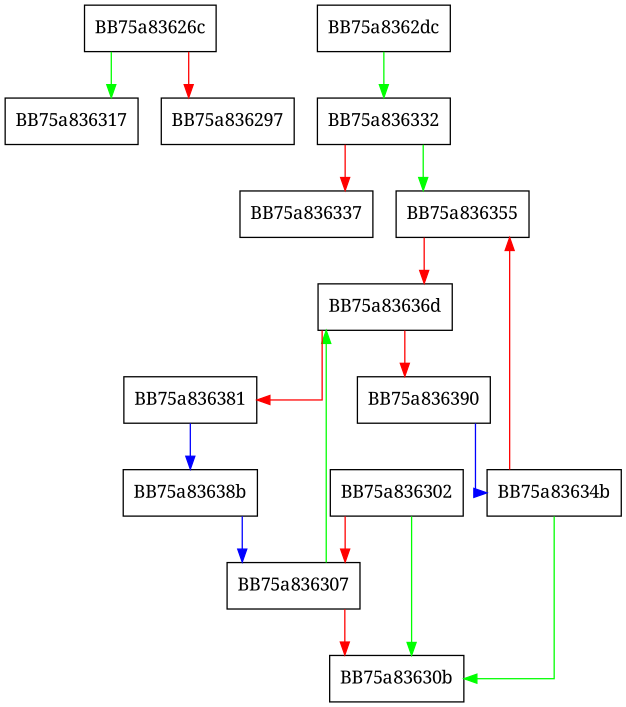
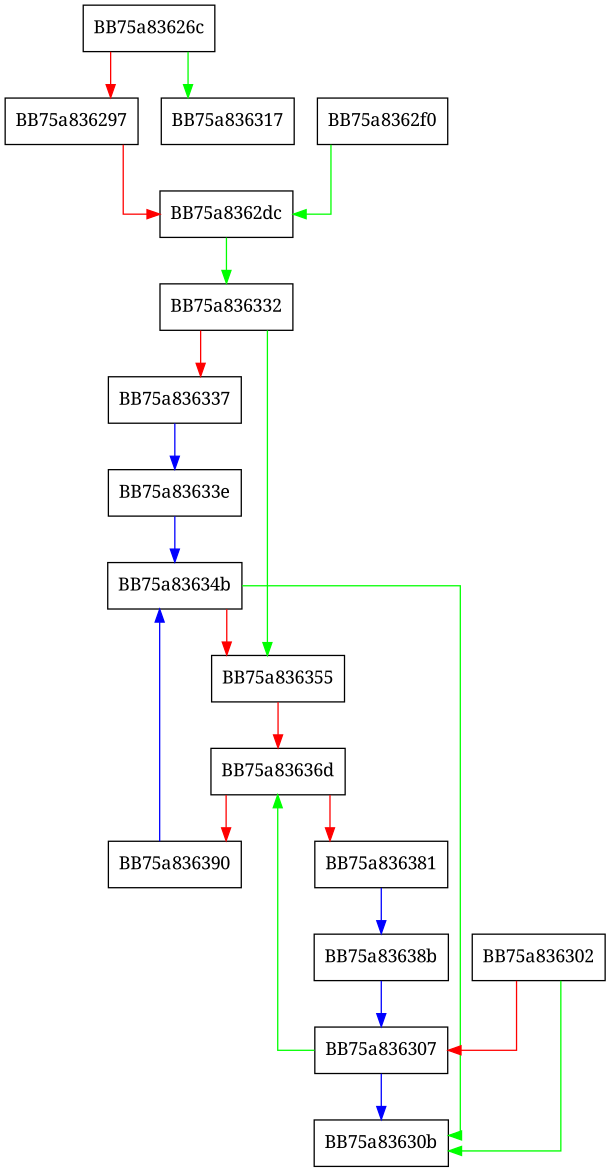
node "BB75a8362f0": added
edge "BB75a836297" -> "BB75a8362dc": added
node "BB75a83633e": added
edge "BB75a836307" -> "BB75a83630b": color red -> blue
